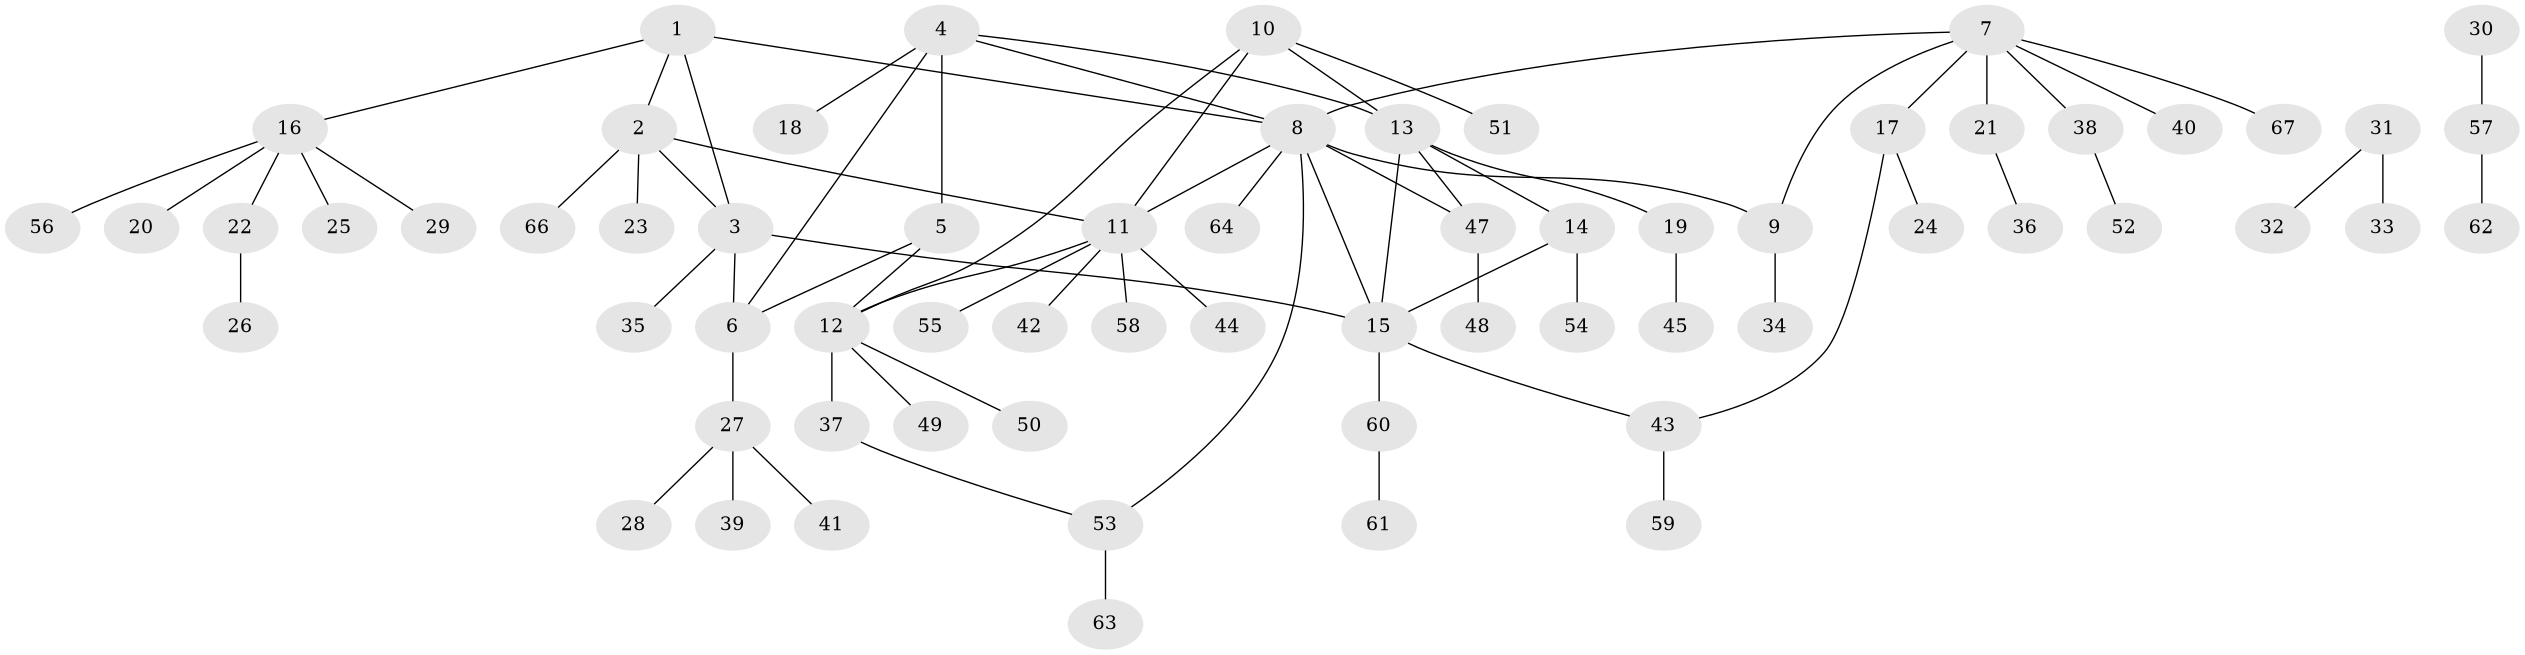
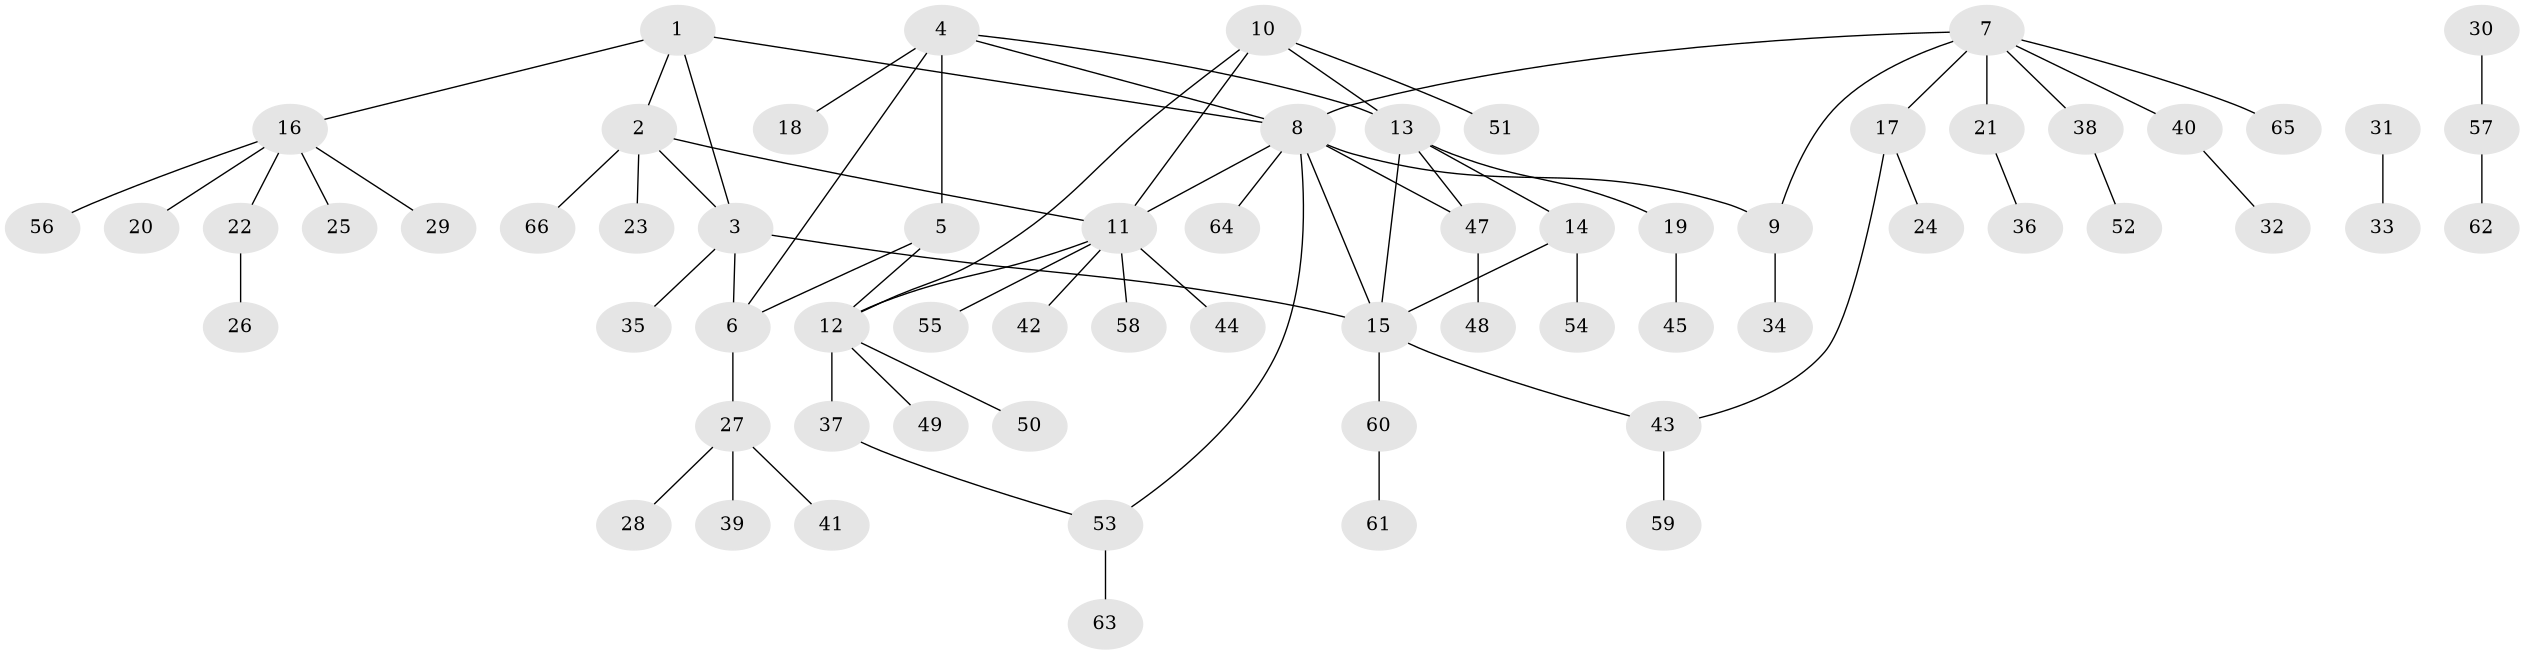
node "67": label "67" -> "65"
edge "31" -- "32": now "40" -- "32"
